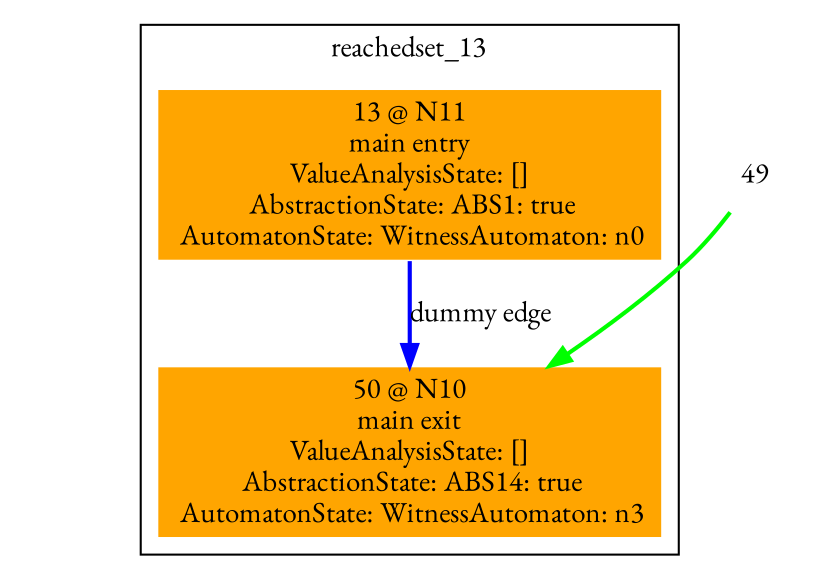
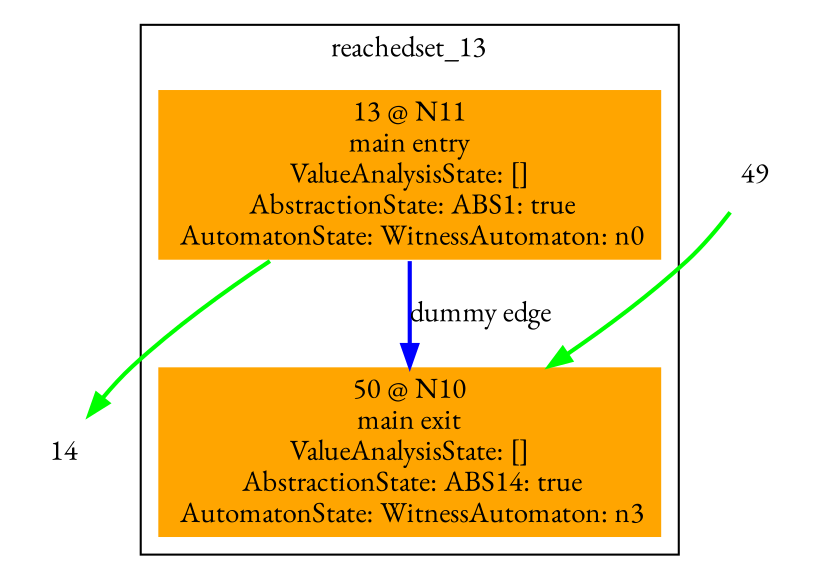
node "14": added
